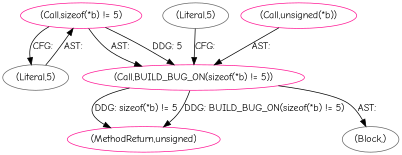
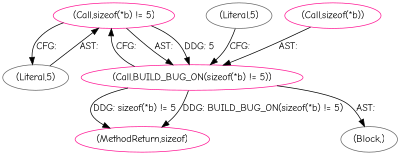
node "(Call,unsigned(*b))": label "(Call,unsigned(*b))" -> "(Call,sizeof(*b))"
edge "(Call,BUILD_BUG_ON(sizeof(*b) != 5))" -> "(Call,sizeof(*b) != 5)": added, label "CFG:"
node "(MethodReturn,unsigned)": label "(MethodReturn,unsigned)" -> "(MethodReturn,sizeof)"
